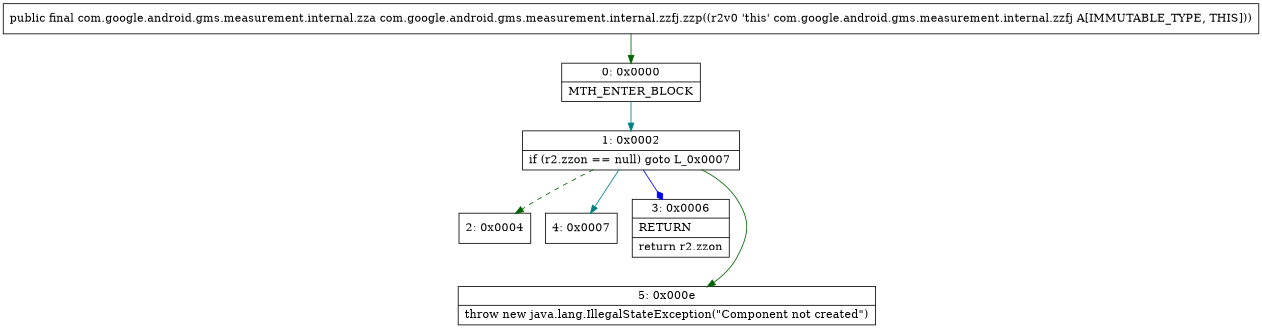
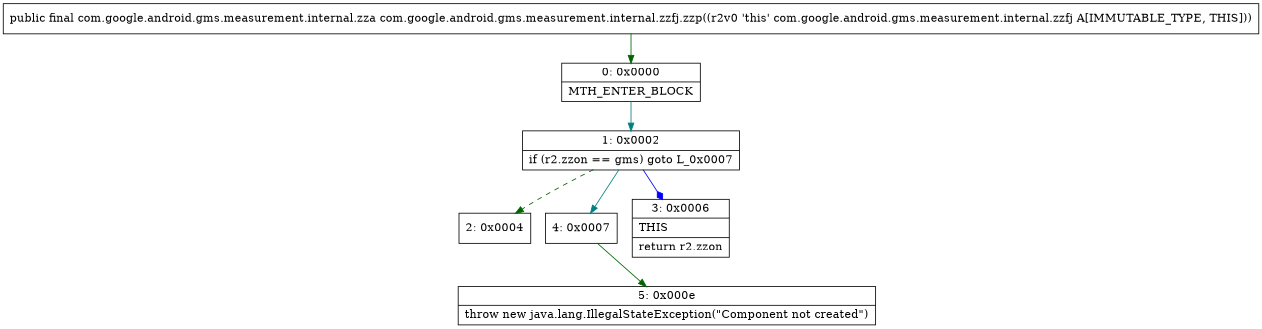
node "1: 0x0002": text "if (r2.zzon == null) goto L_0x0007" -> "if (r2.zzon == gms) goto L_0x0007"
edge "1: 0x0002" -> "5: 0x000e": now "4: 0x0007" -> "5: 0x000e"
node "3: 0x0006": text "RETURN" -> "THIS"
